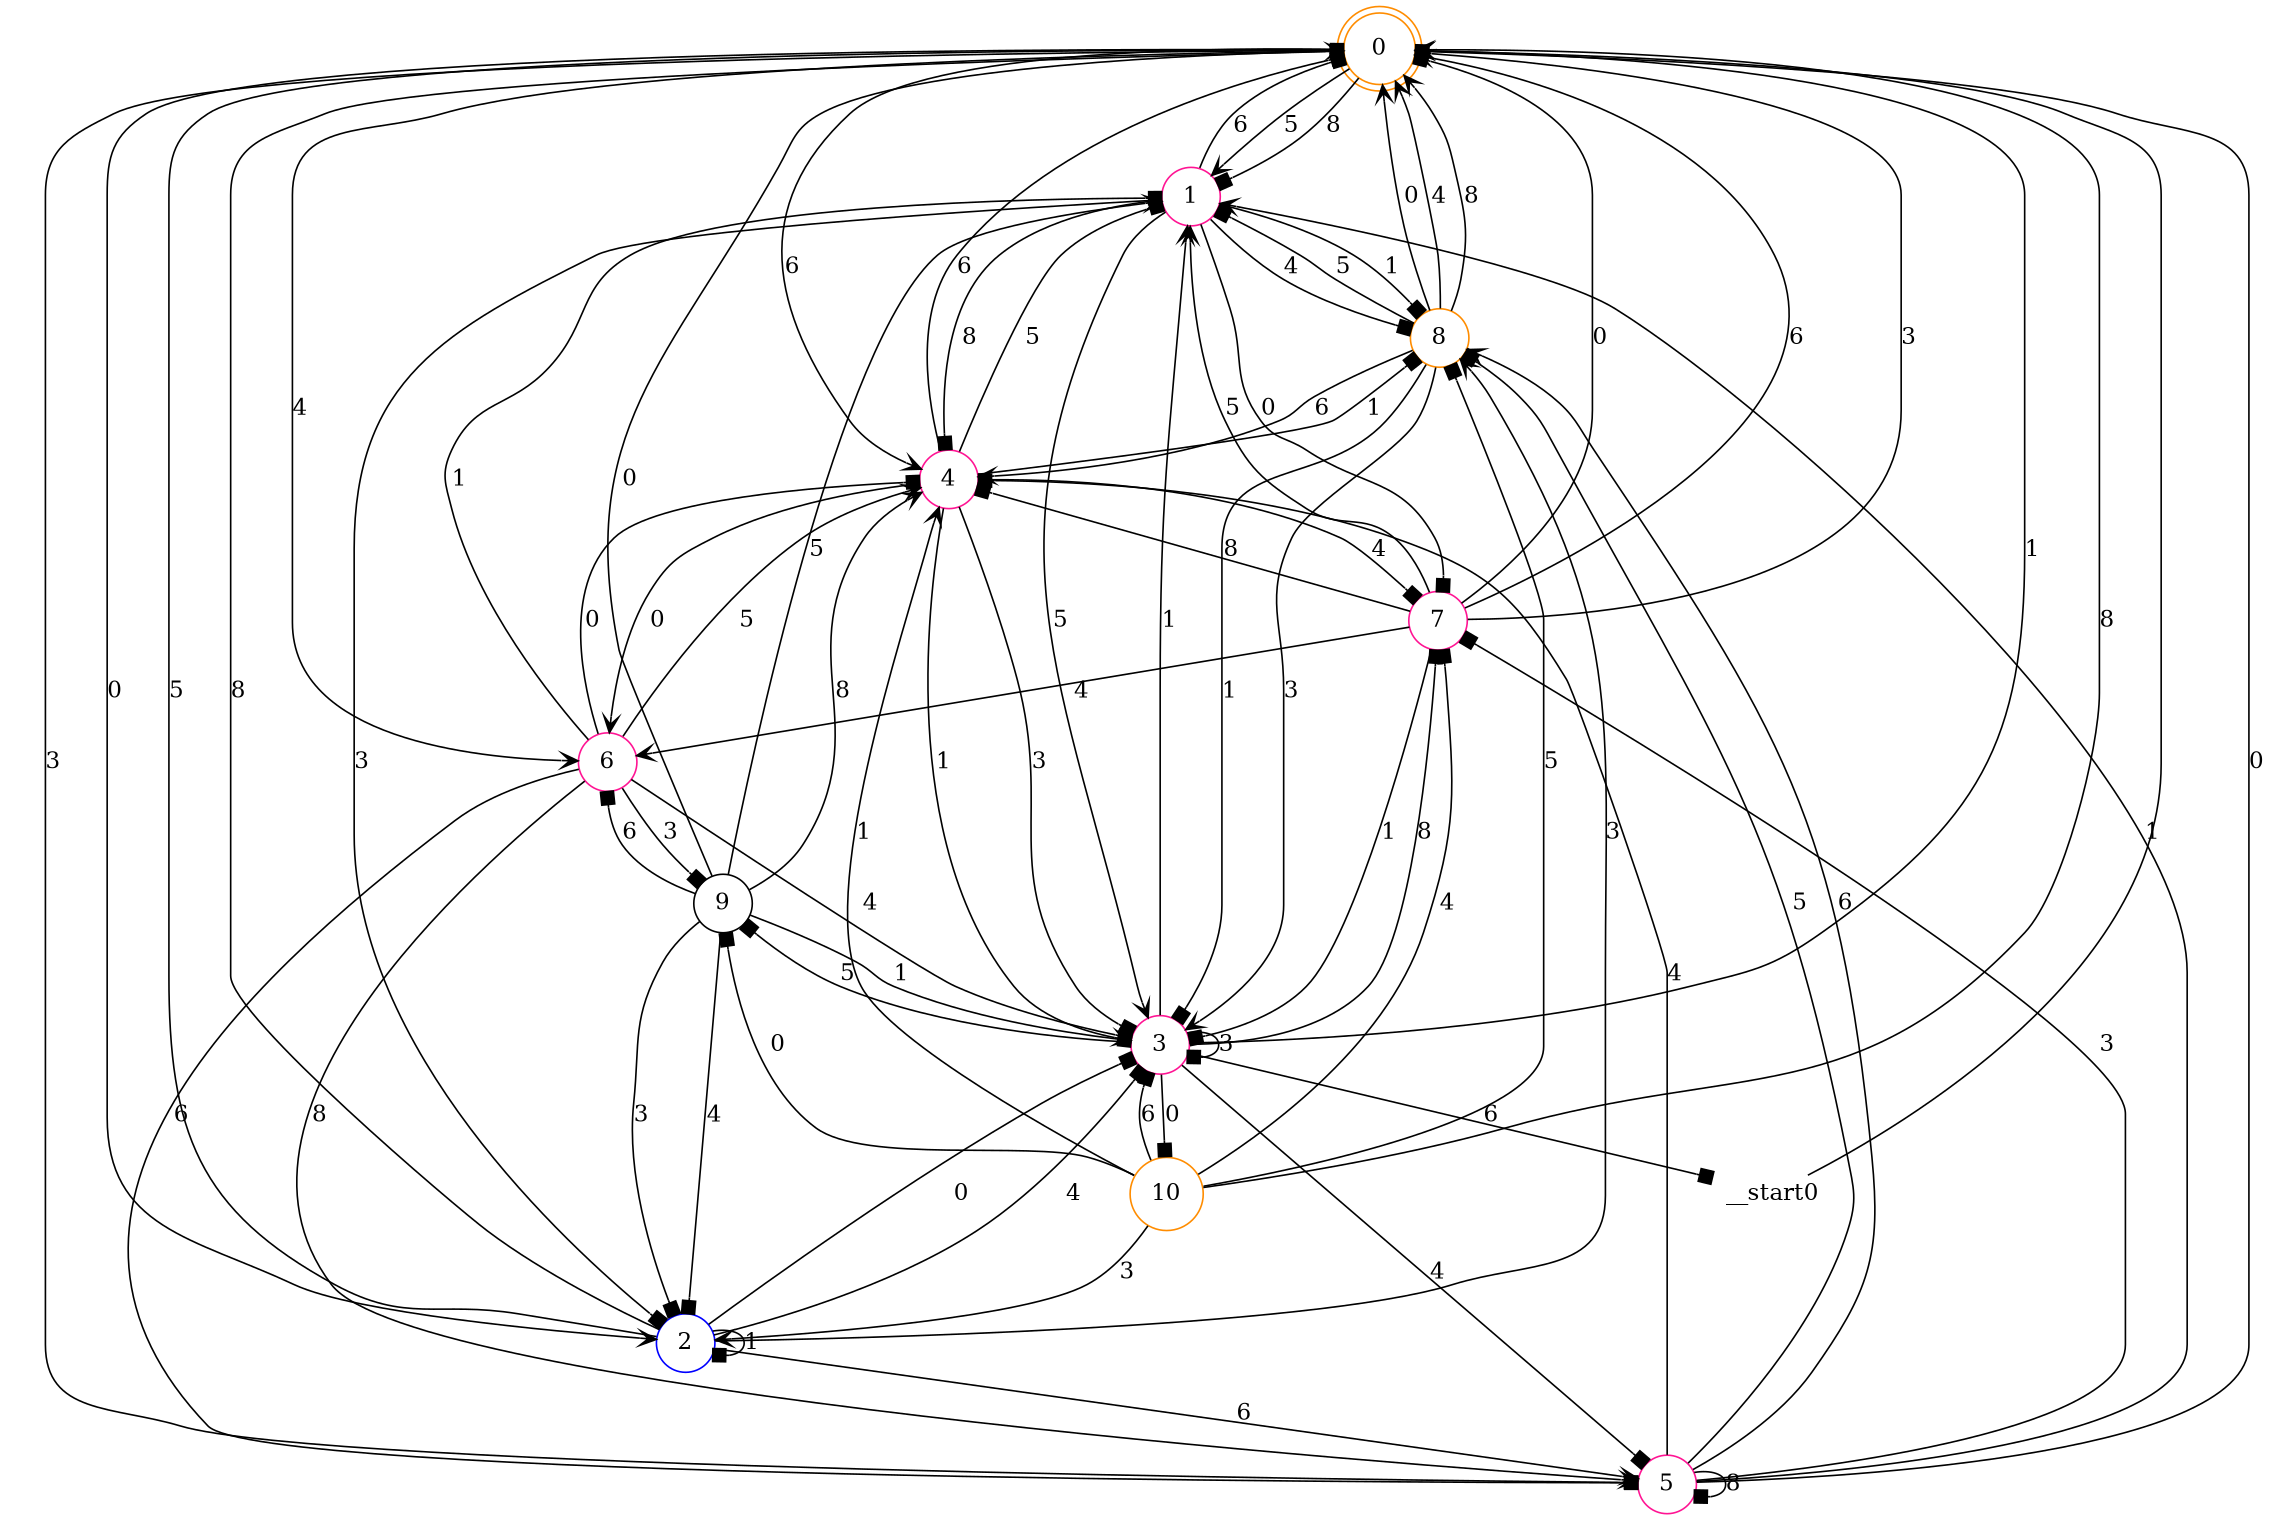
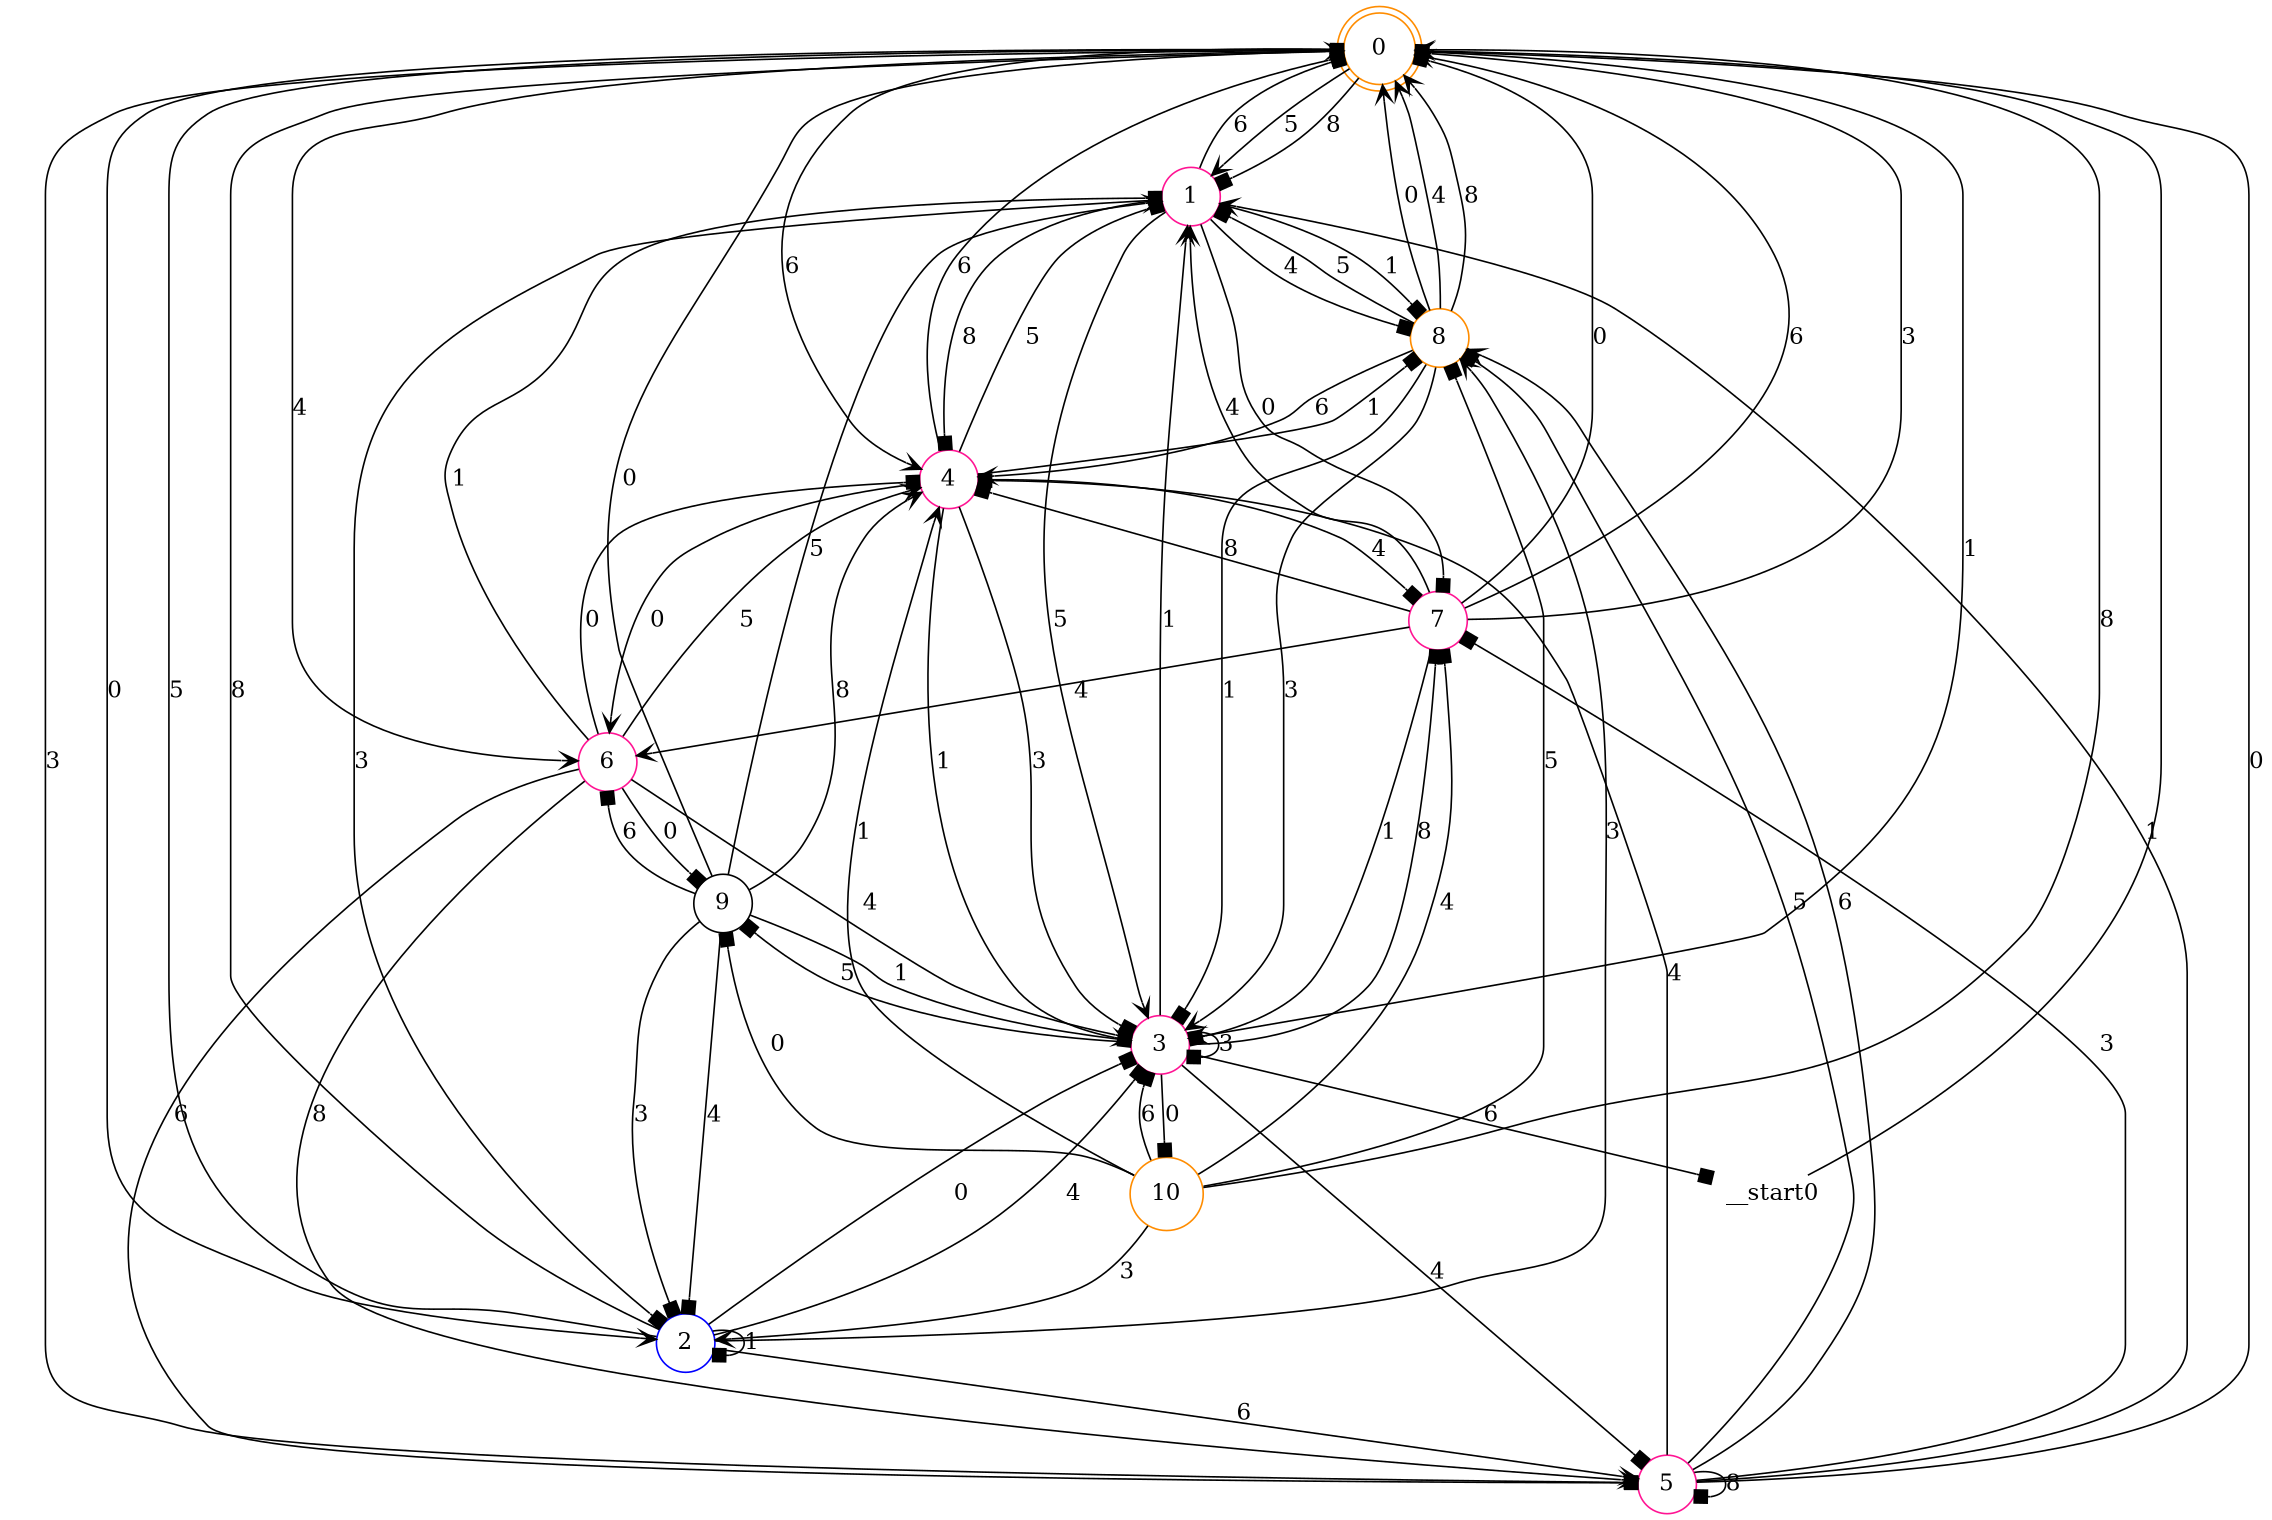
edge "7" -> "1": label "5" -> "4"
edge "3" -> "0": reversed
edge "6" -> "9": label "3" -> "0"
